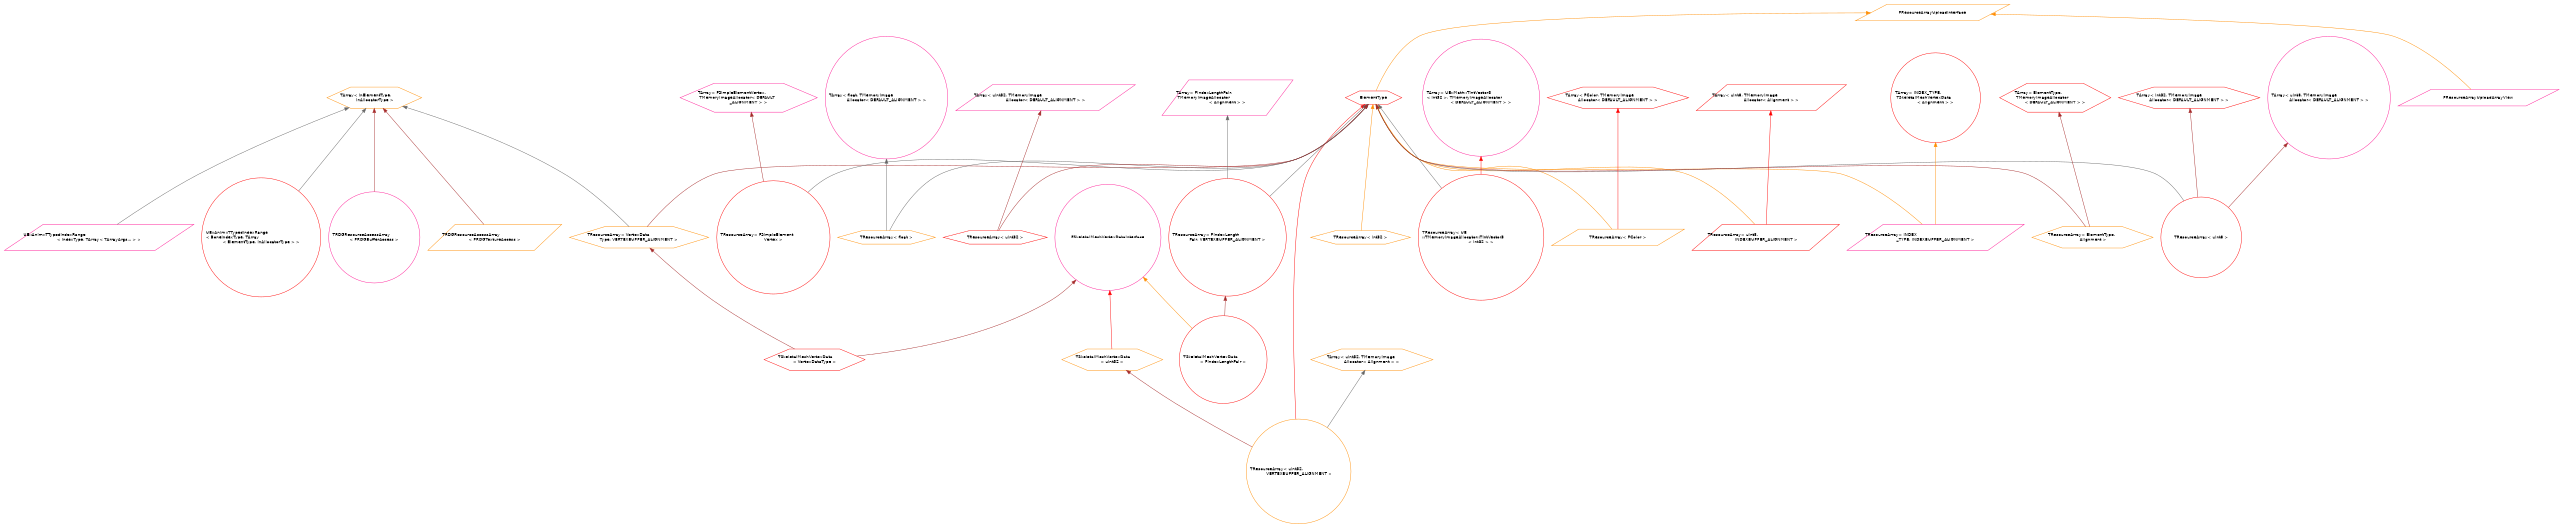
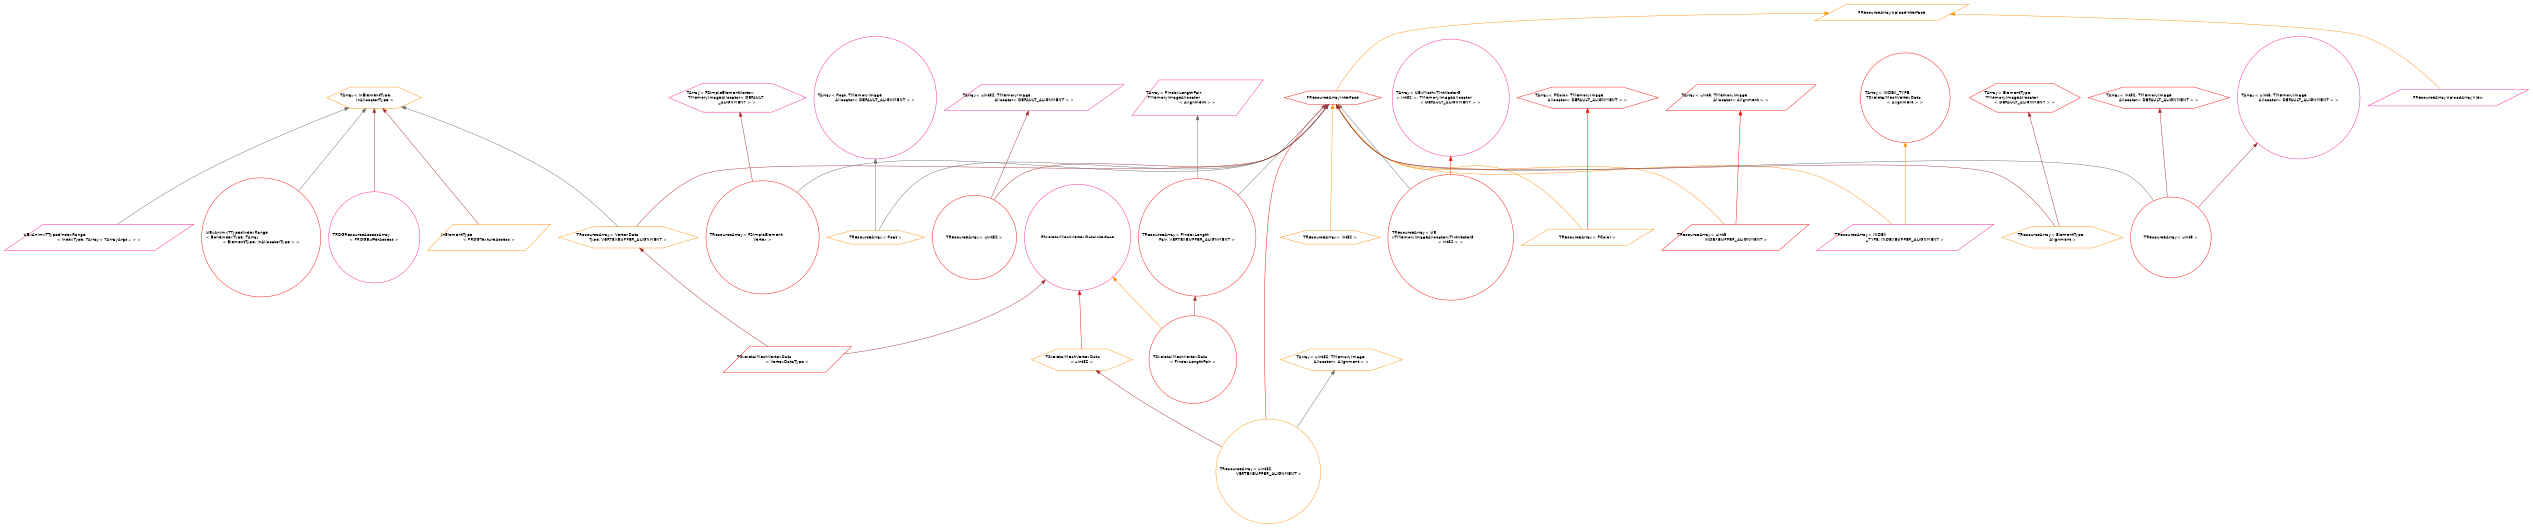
node "ElementType": label "ElementType" -> "FResourceArrayInterface"
node "TRDGResourceAccessArray < FRDGTextureAccess >": label "TRDGResourceAccessArray < FRDGTextureAccess >" -> "InElementType < FRDGTextureAccess >"
node "TResourceArray< uint32 >": shape hexagon -> circle
node "TSkeletalMeshVertexData < VertexDataType >": shape hexagon -> parallelogram
